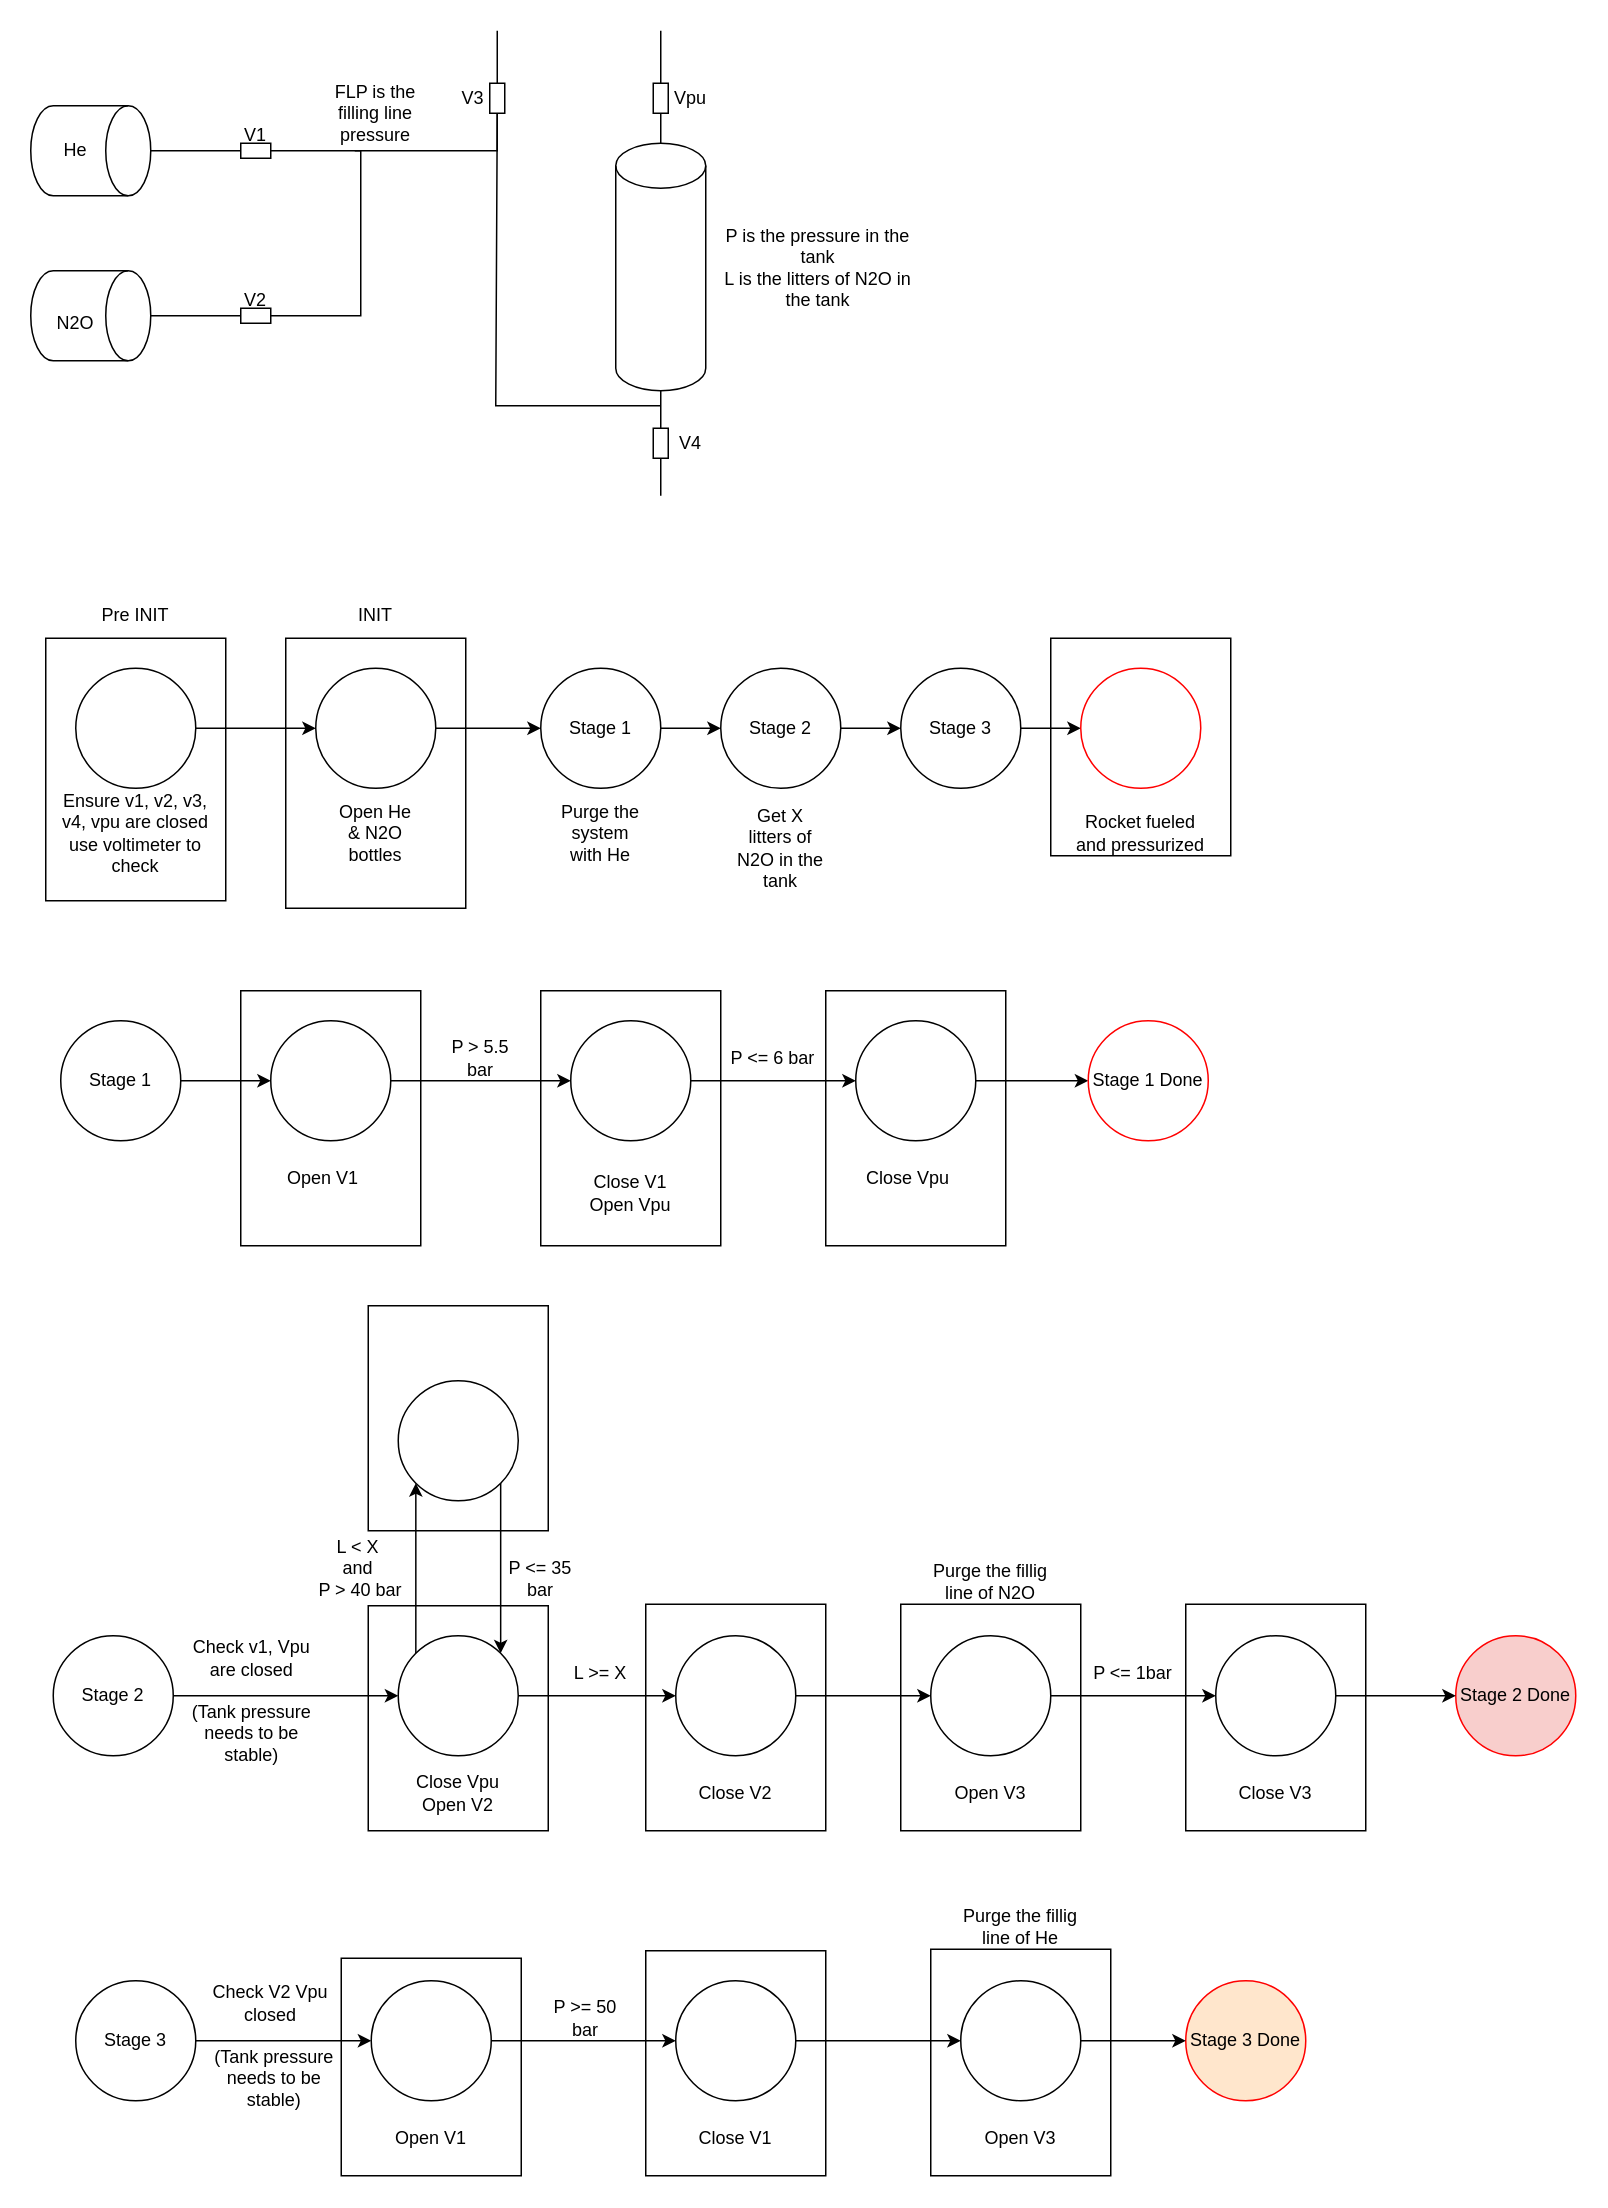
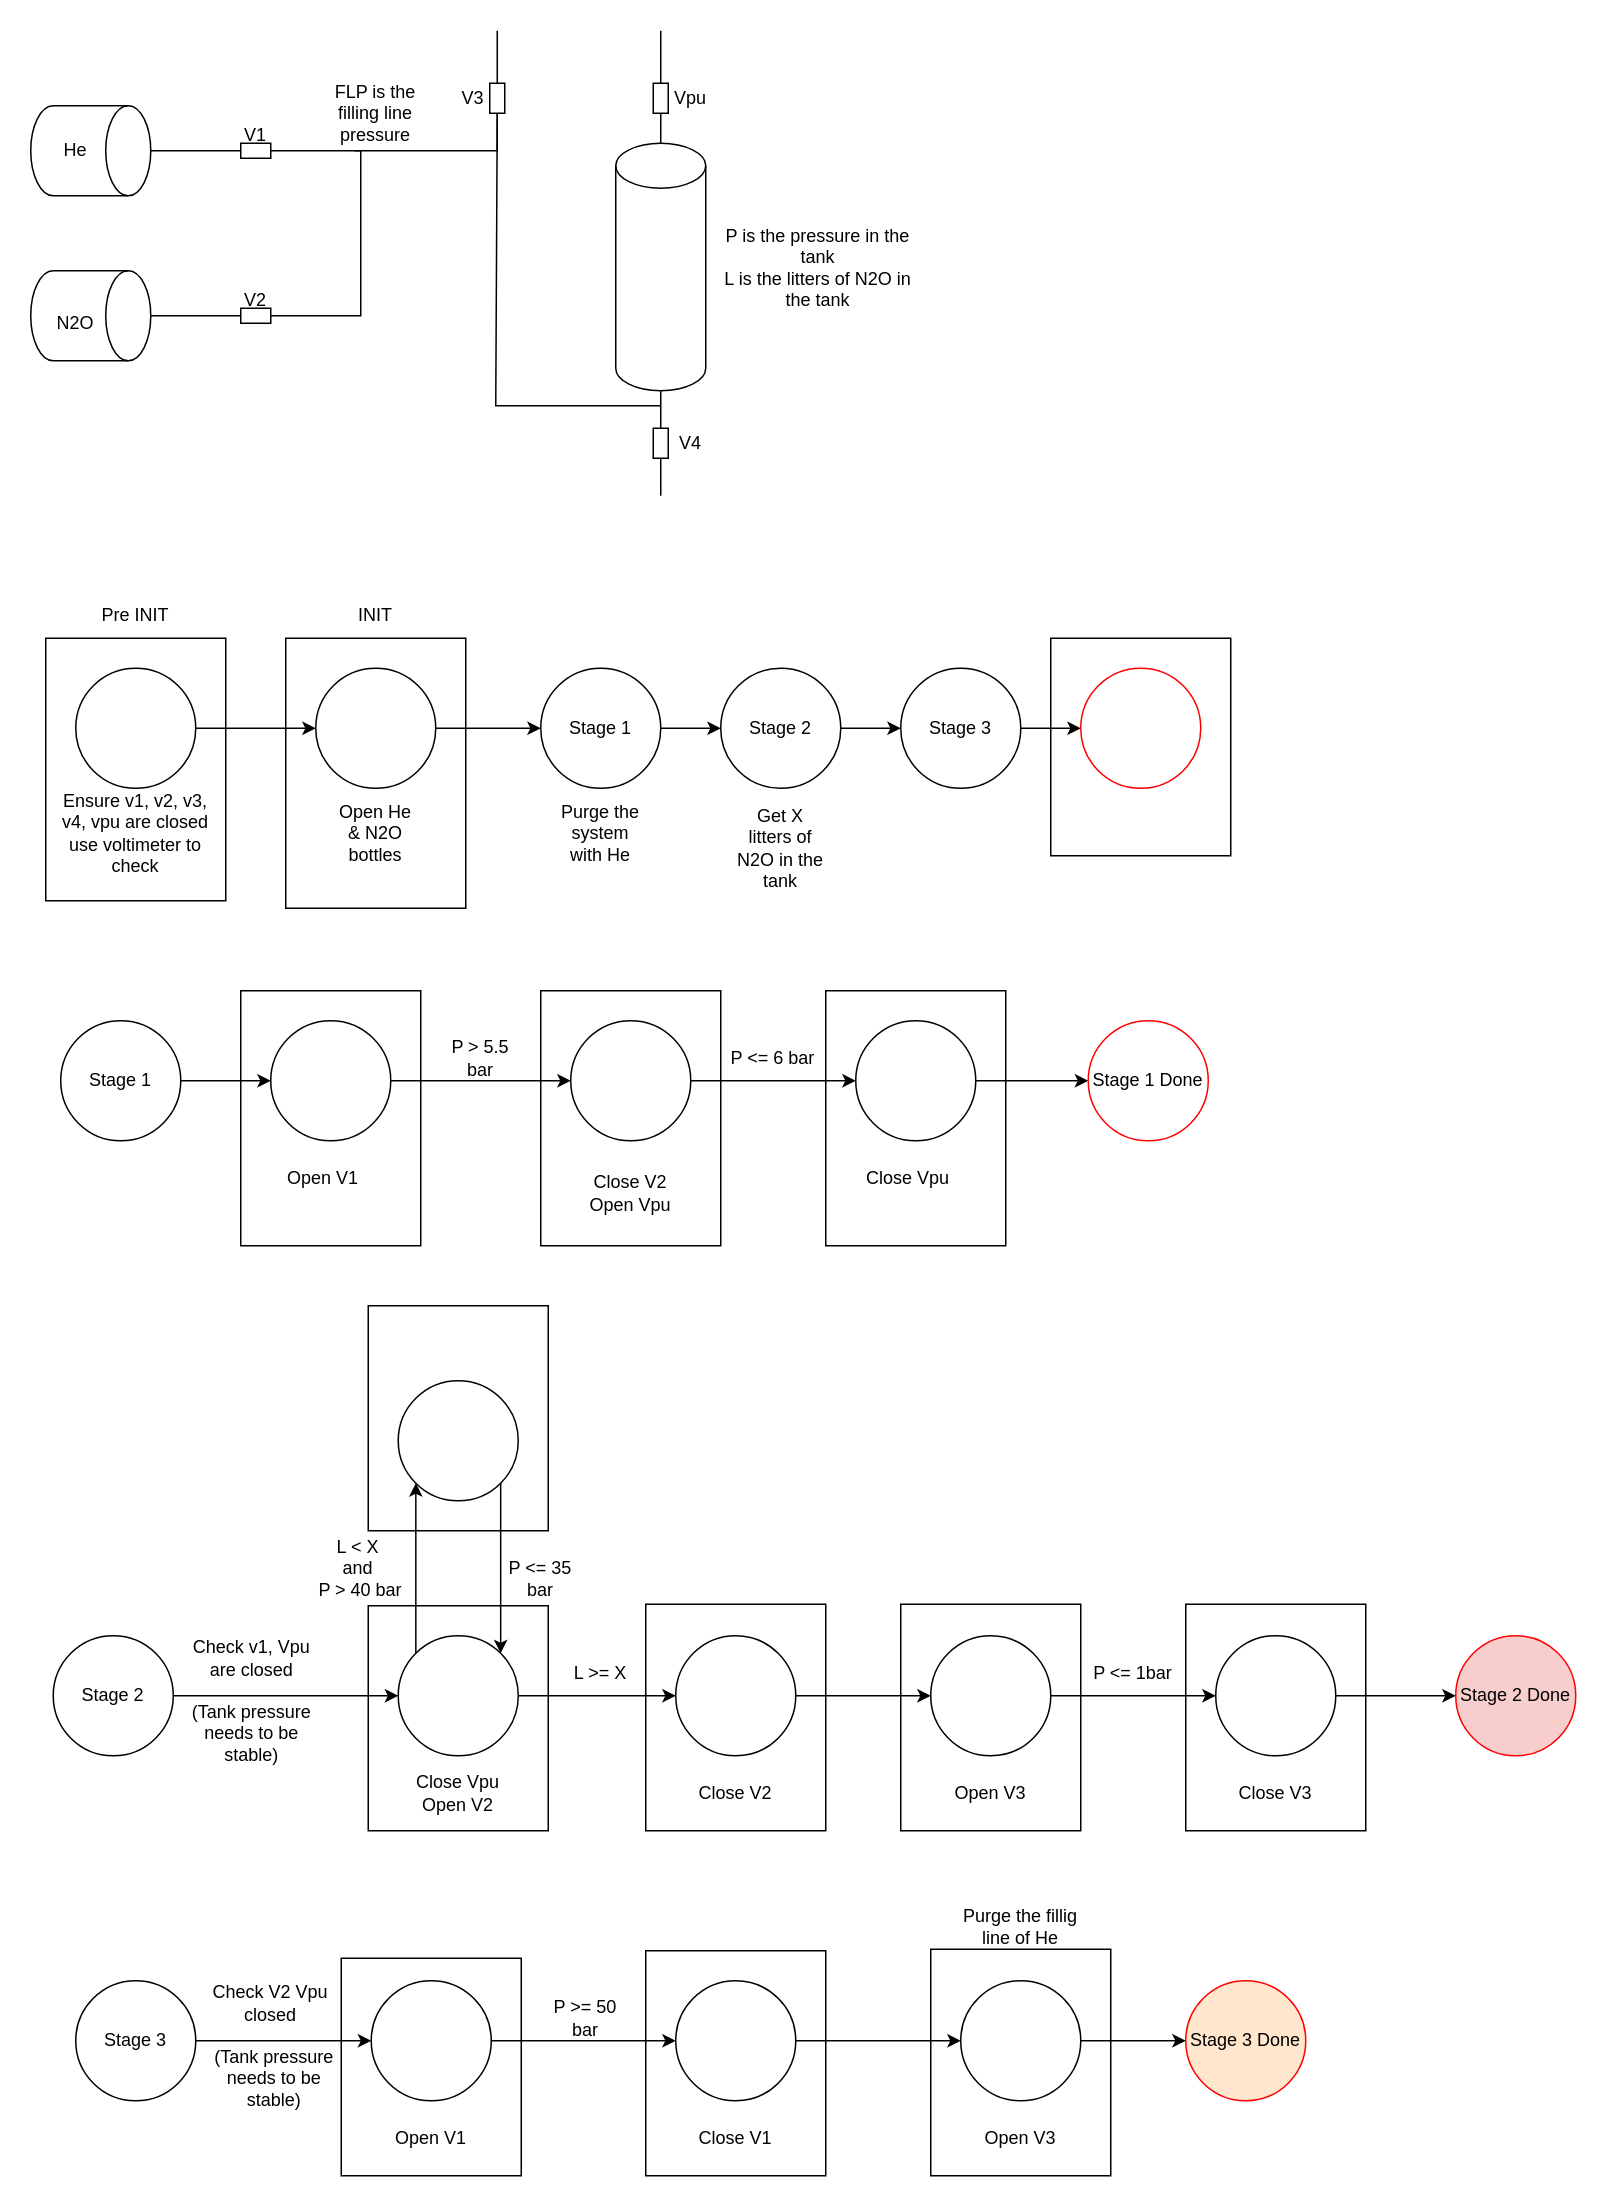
node "Rocket fueled and pressurized": removed
node "Close V1 Open Vpu": label "Close V1 Open Vpu" -> "Close V2 Open Vpu"
node "Purge the fillig line of N2O": removed
